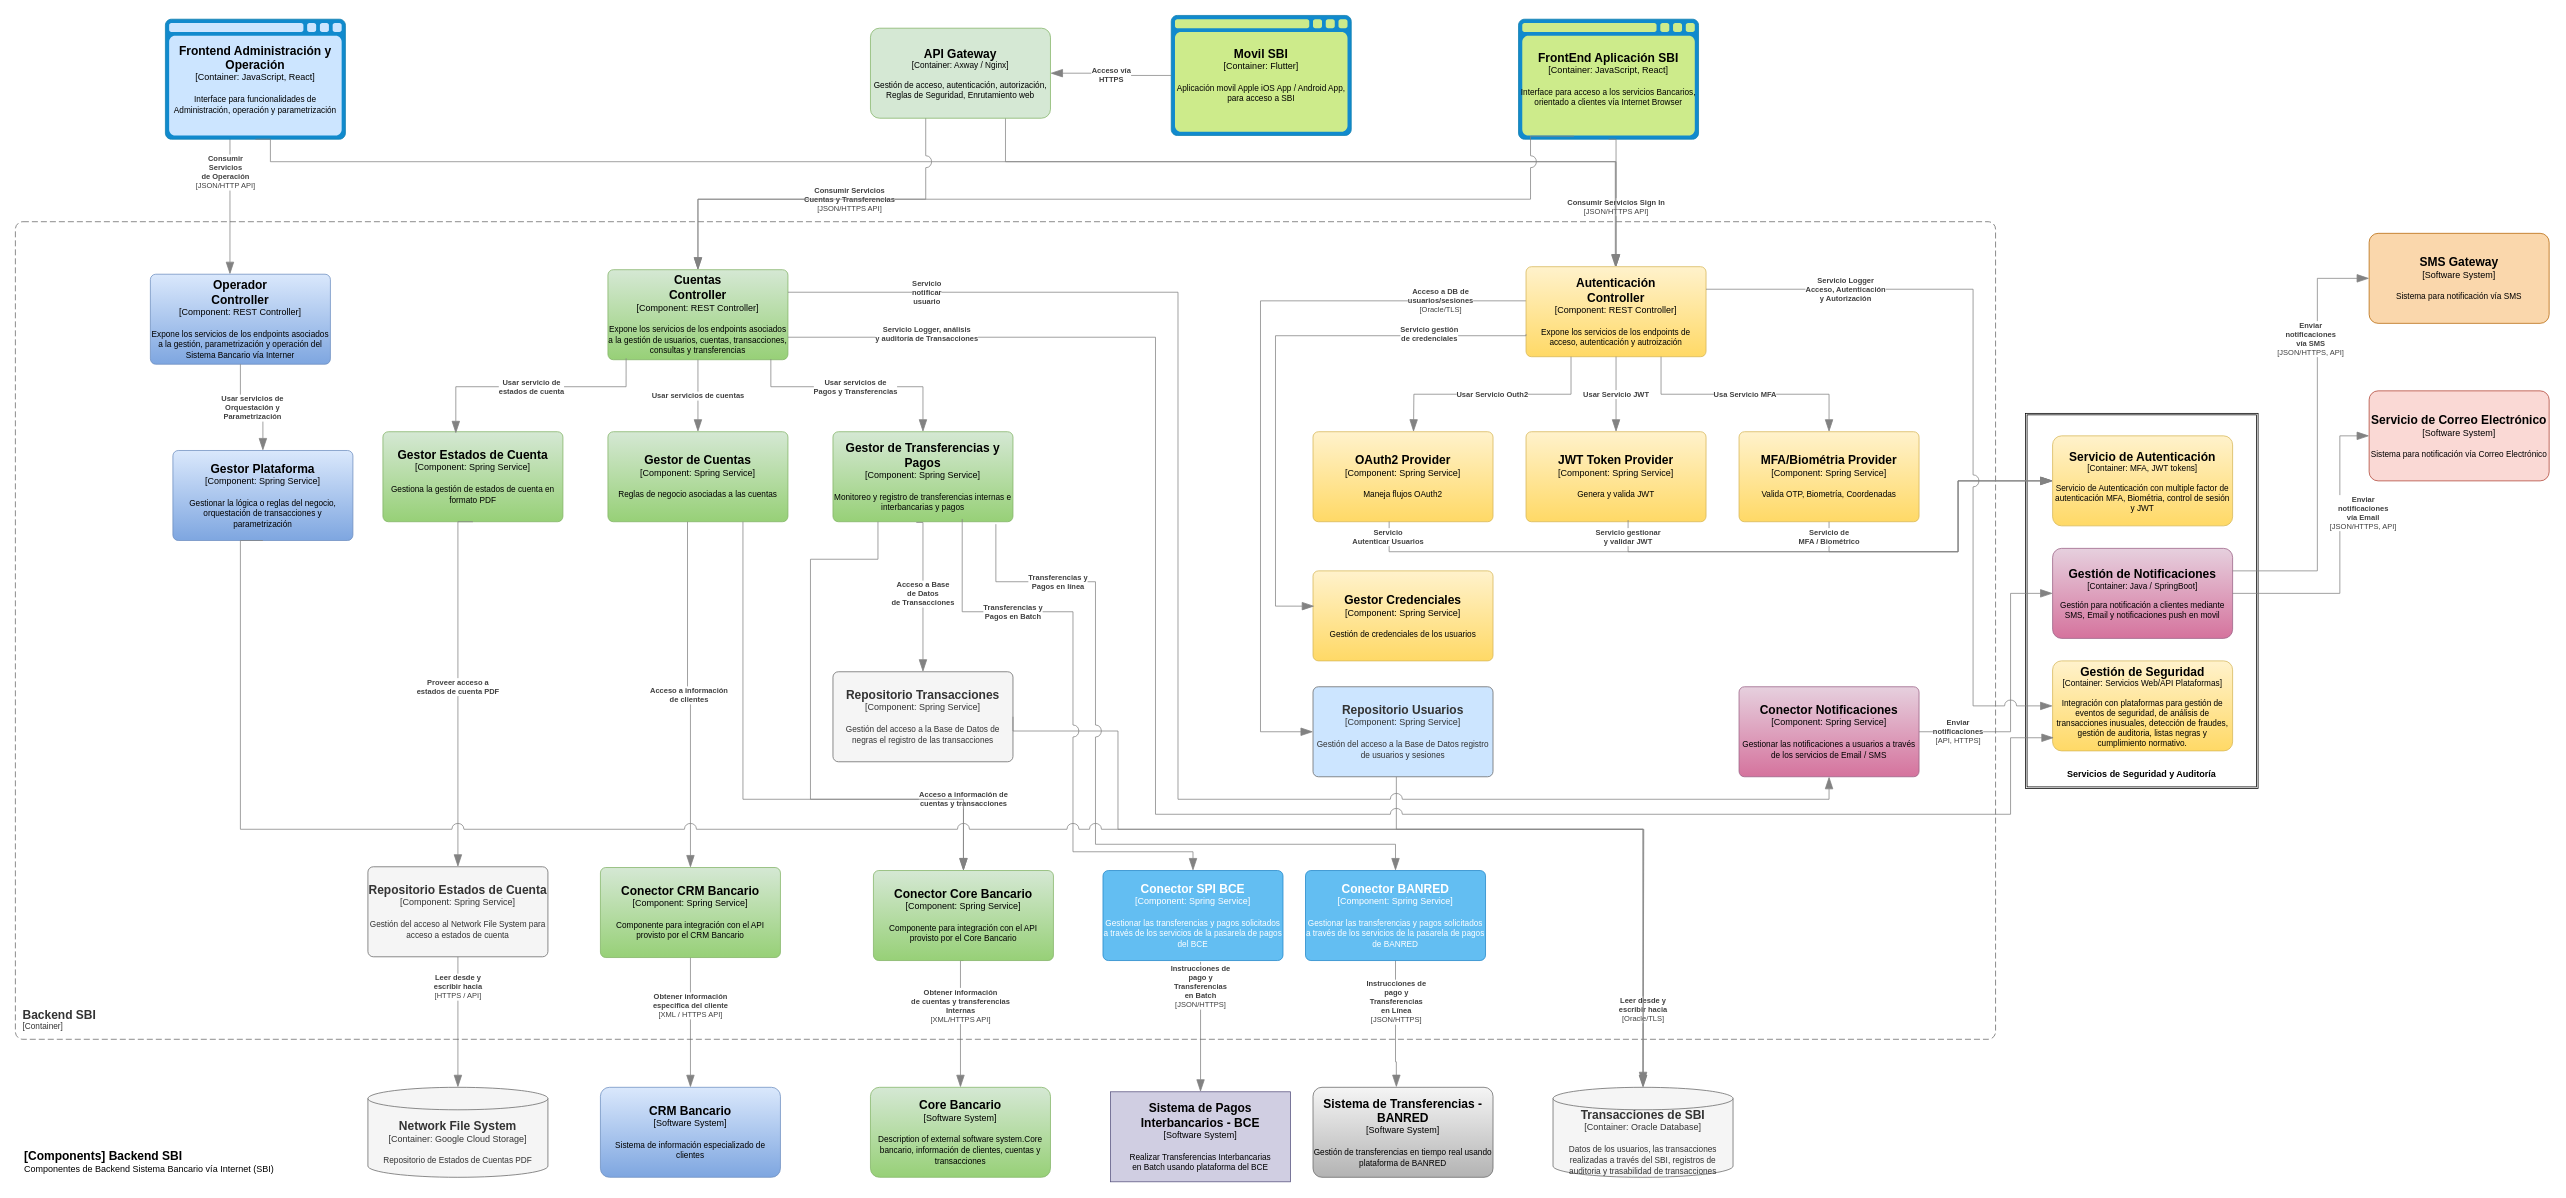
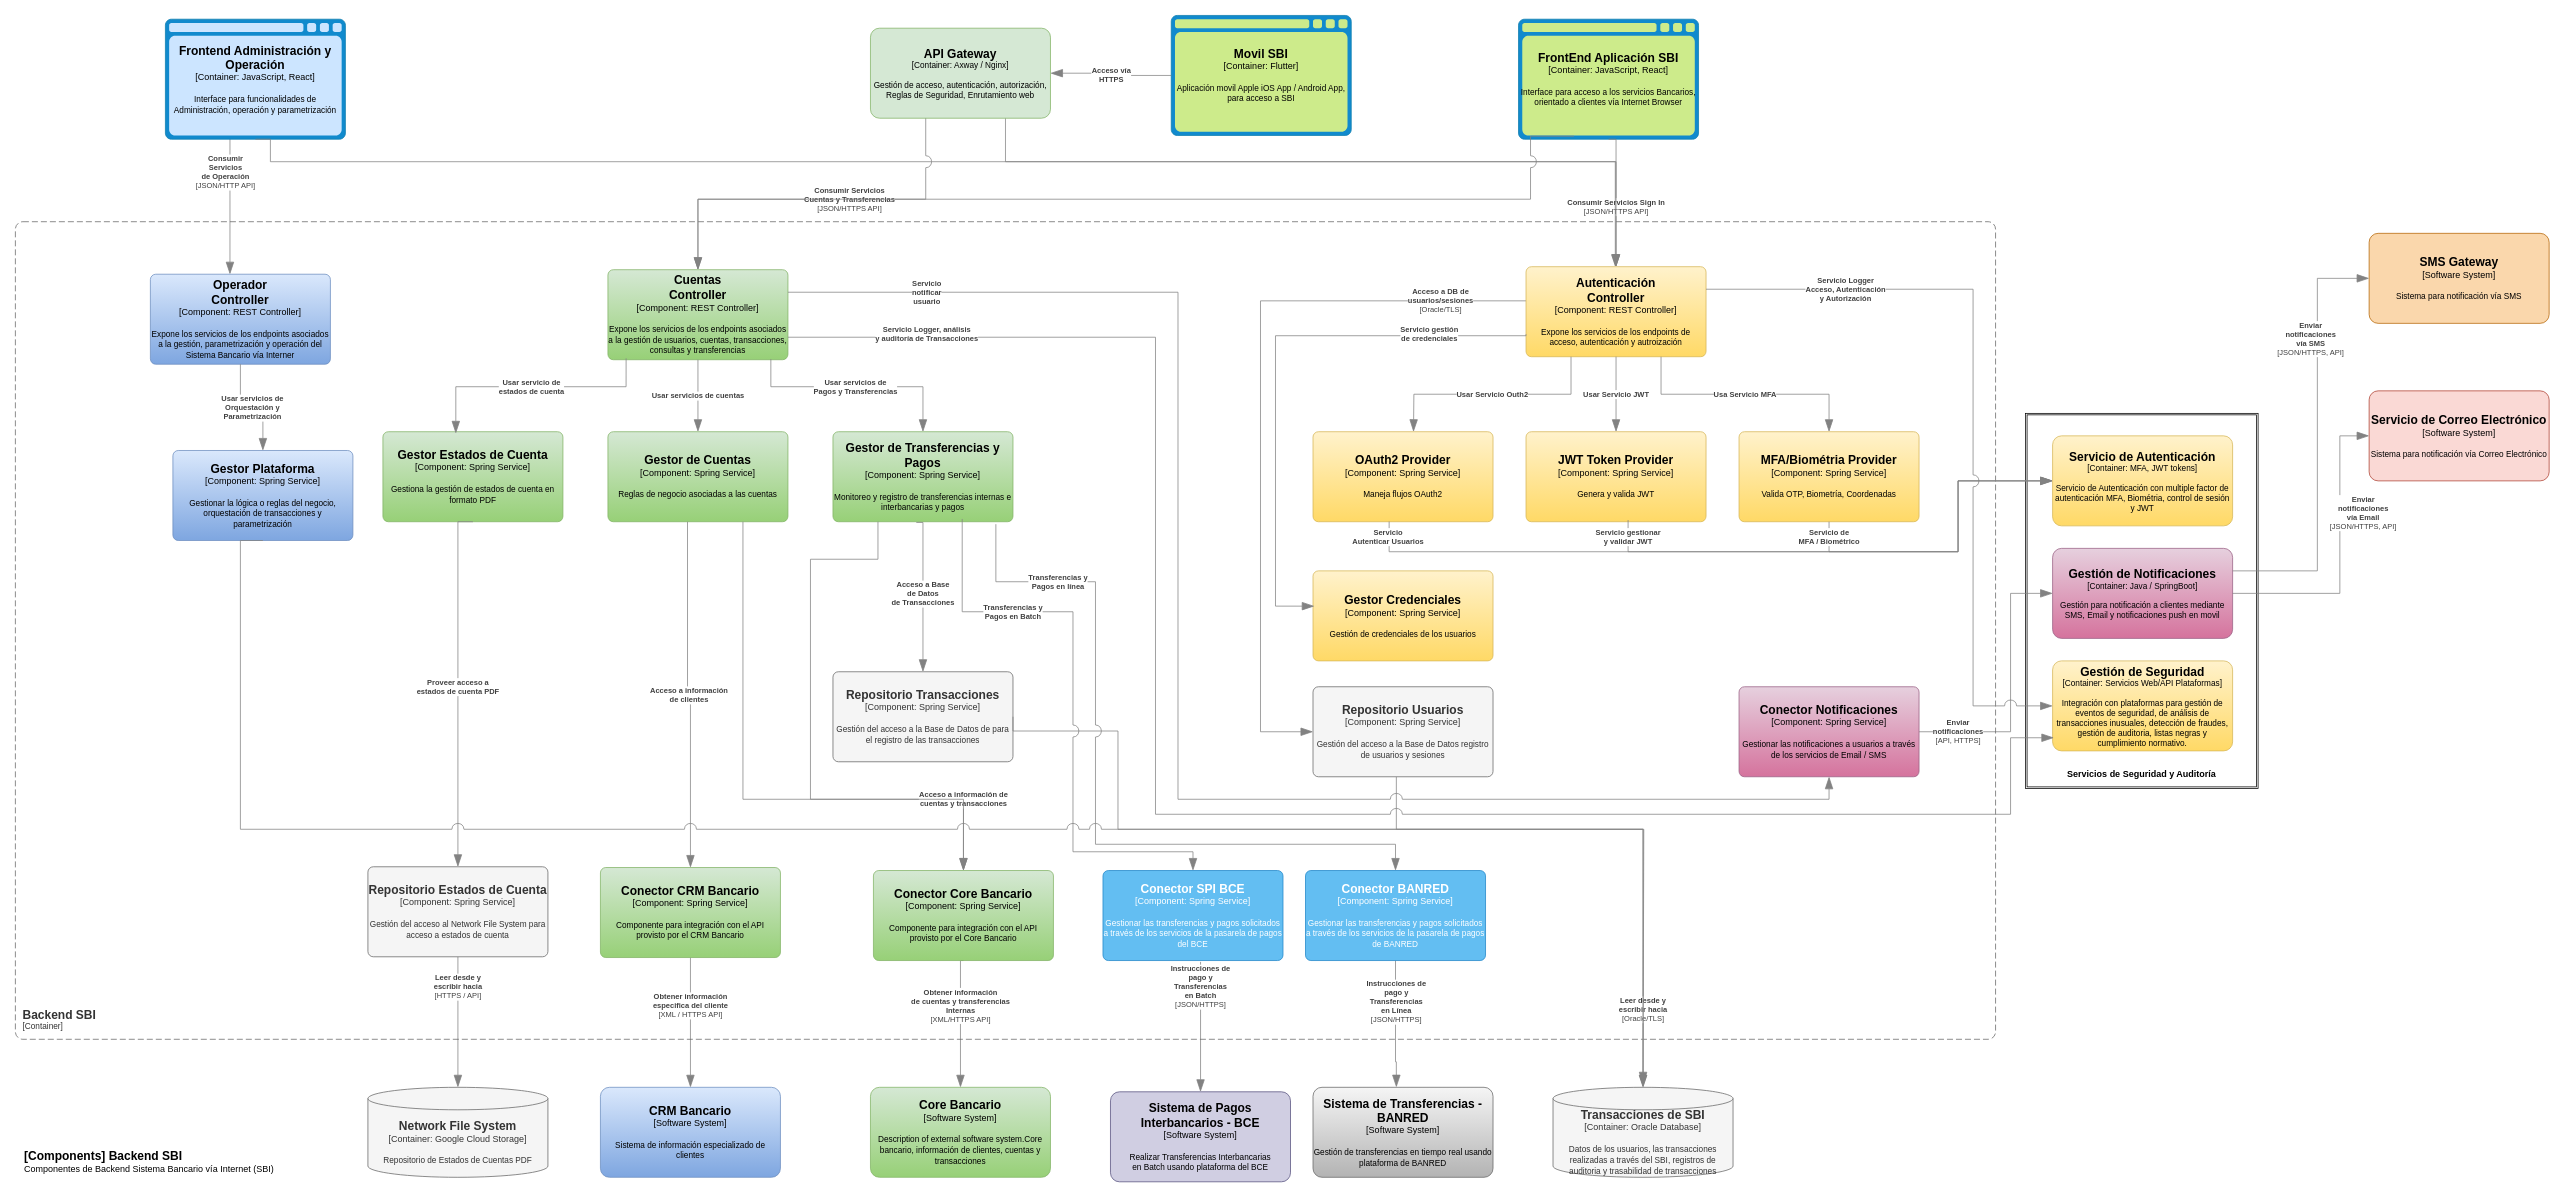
node "Repositorio Transacciones [Component: Spring Service] Gestión del acceso a la Base de Datos de negras el registro de las transacciones": label "Repositorio Transacciones [Component: Spring Service] Gestión del acceso a la Base de Datos de negras el registro de las transacciones" -> "Repositorio Transacciones [Component: Spring Service] Gestión del acceso a la Base de Datos de para el registro de las transacciones"
node "Repositorio Usuarios [Component: Spring Service] Gestión del acceso a la Base de Datos registro de usuarios y sesiones": fillcolor #cce5ff -> #f5f5f5
node "Sistema de Pagos Interbancarios - BCE [Software System] Realizar Transferencias Interbancarias en Batch usando plataforma del BCE": shape rectangle -> rounded rectangle
